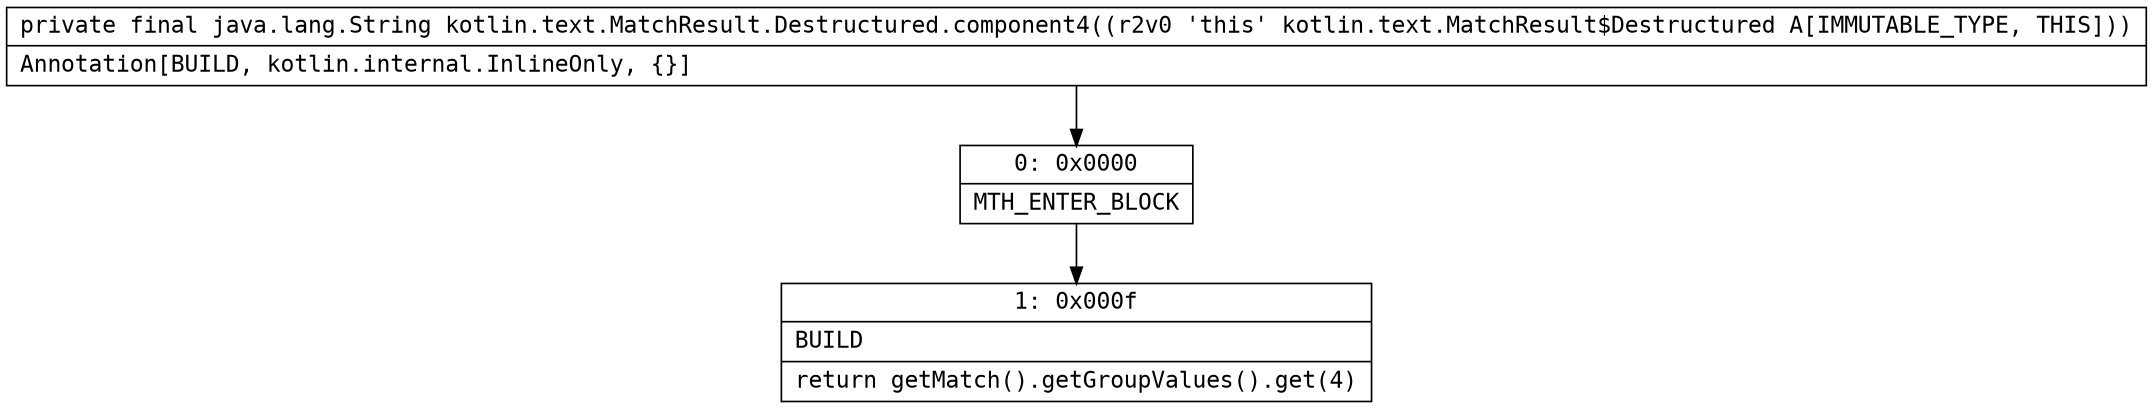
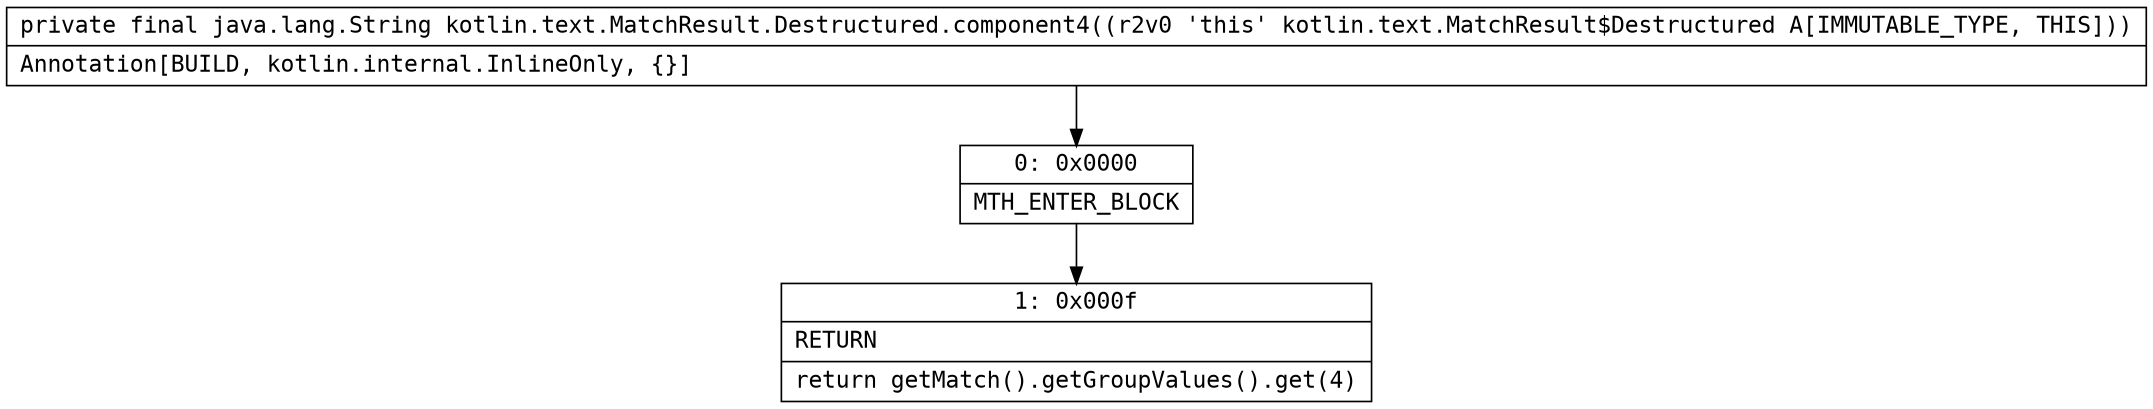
node "1: 0x000f": text "BUILD" -> "RETURN"
